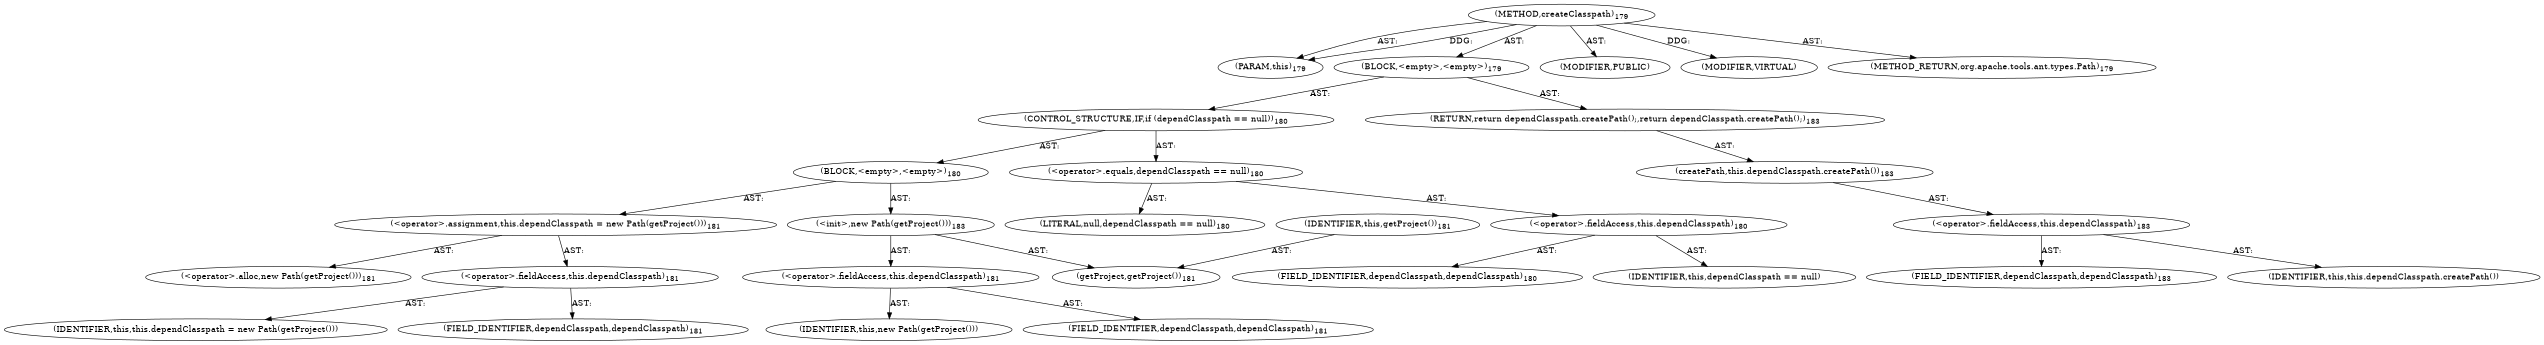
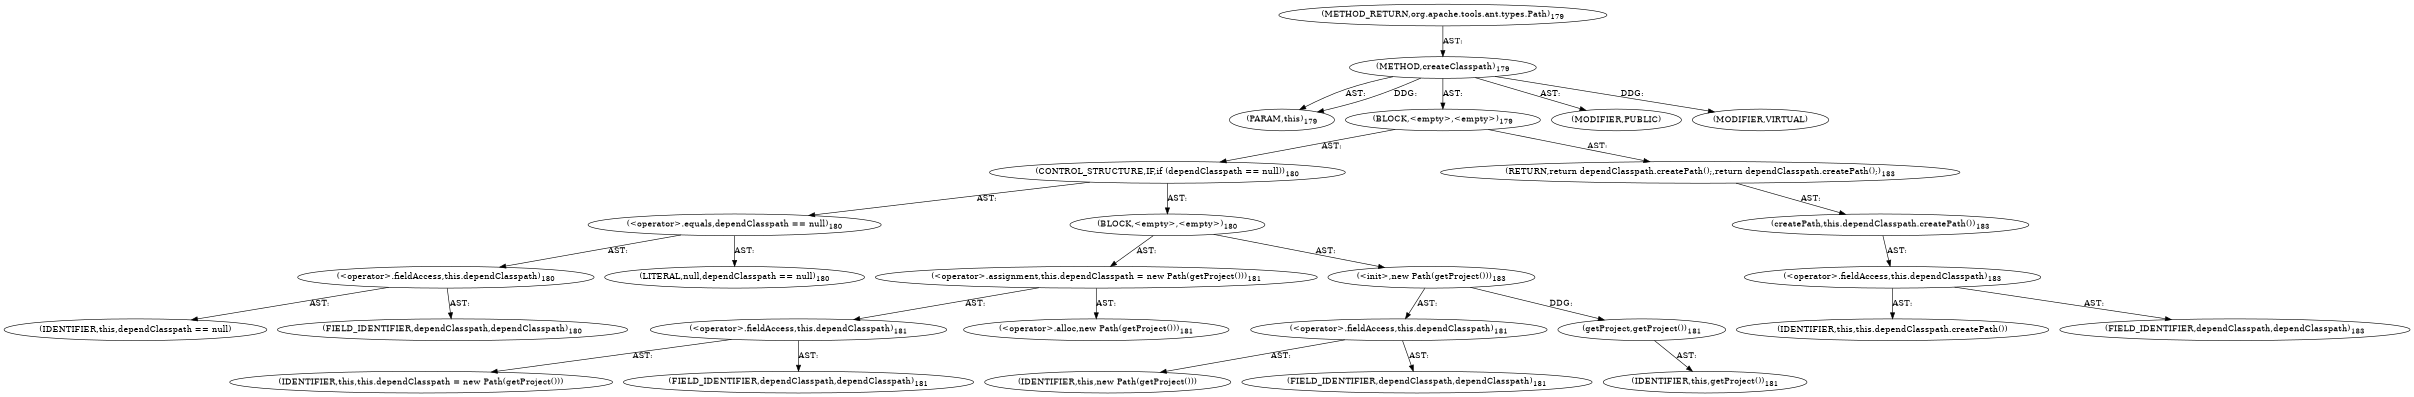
edge "(METHOD,createClasspath)" -> "(METHOD_RETURN,org.apache.tools.ant.types.Path)": reversed
edge "(<init>,new Path(getProject()))" -> "(getProject,getProject())": label "AST: " -> "DDG: "
edge "(IDENTIFIER,this,getProject())" -> "(getProject,getProject())": reversed
